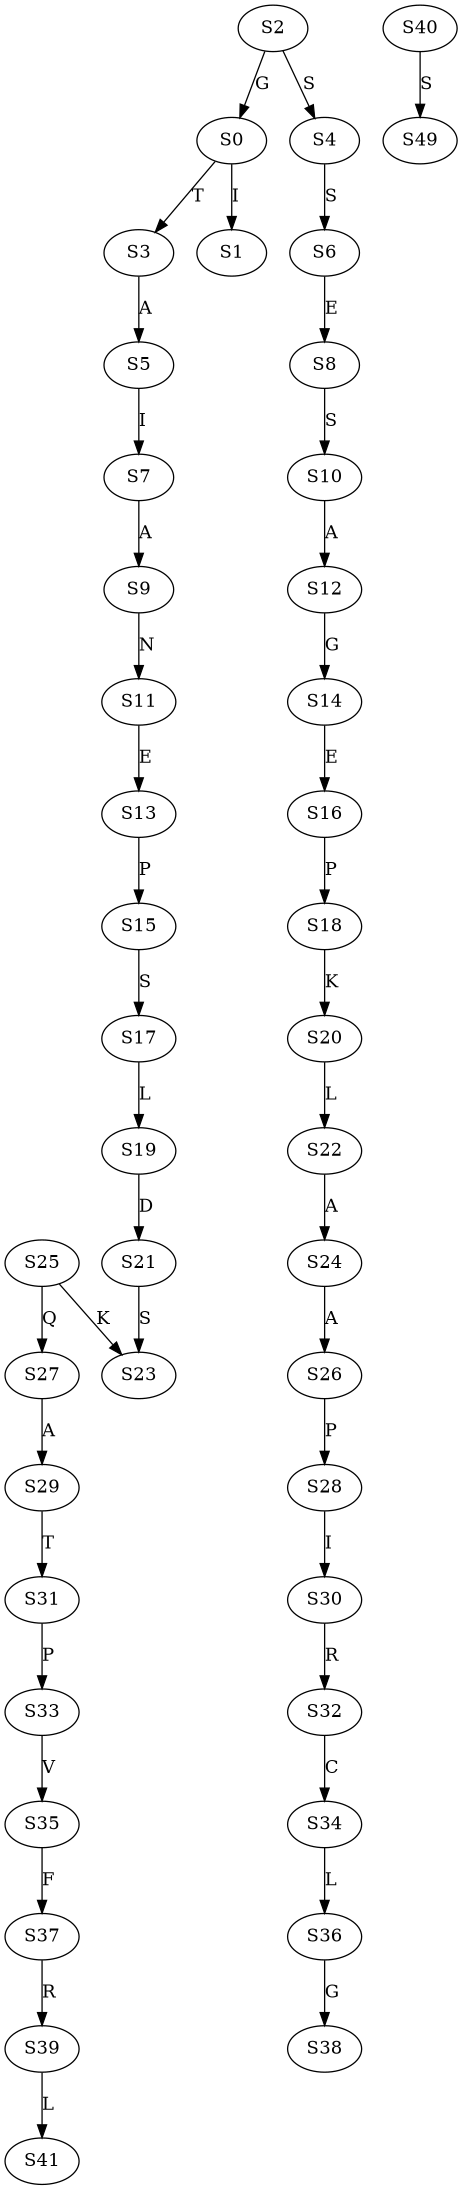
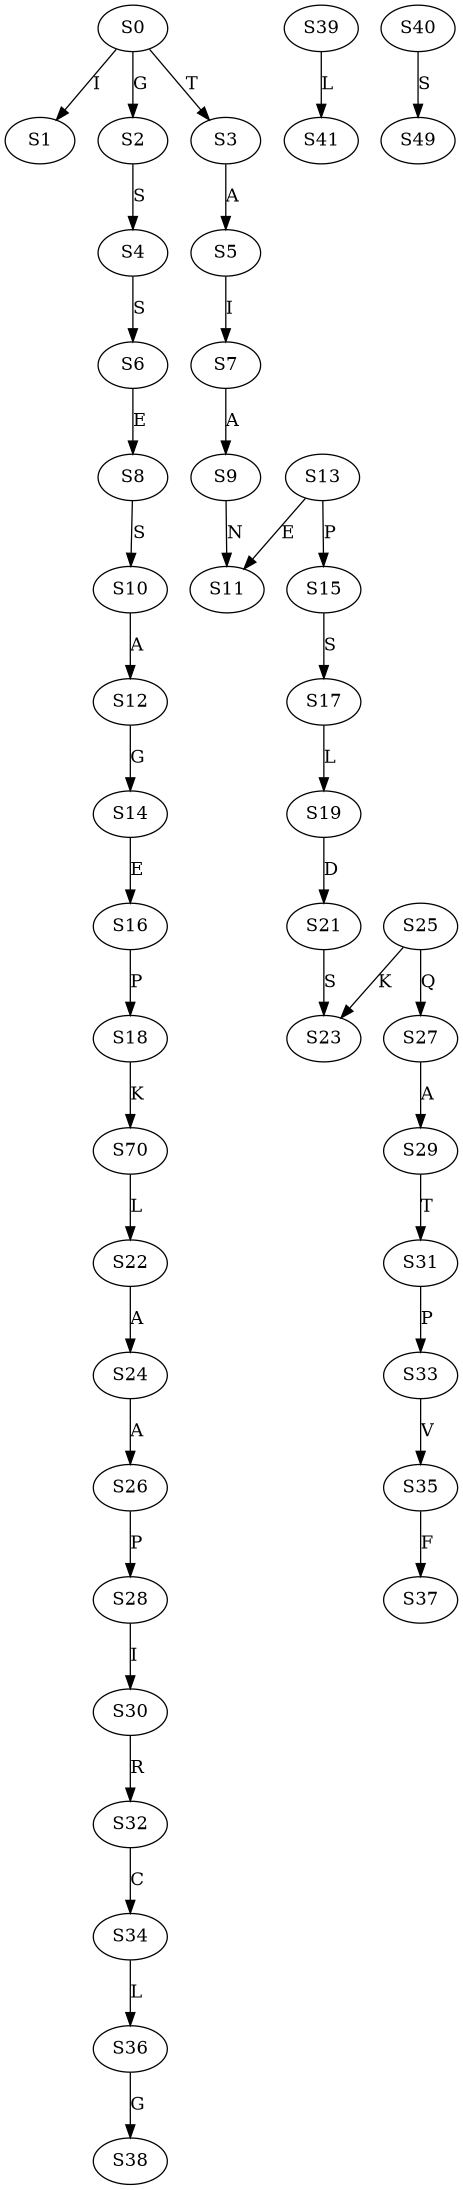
edge "S2" -> "S0": reversed
edge "S11" -> "S13": reversed
node "S20": label "S20" -> "S70"
edge "S37" -> "S39": removed, label "R"
